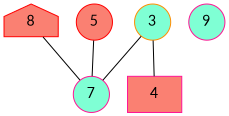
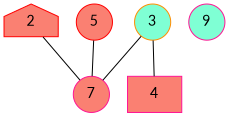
node "8": label "8" -> "2"
node "7": fillcolor aquamarine -> salmon
